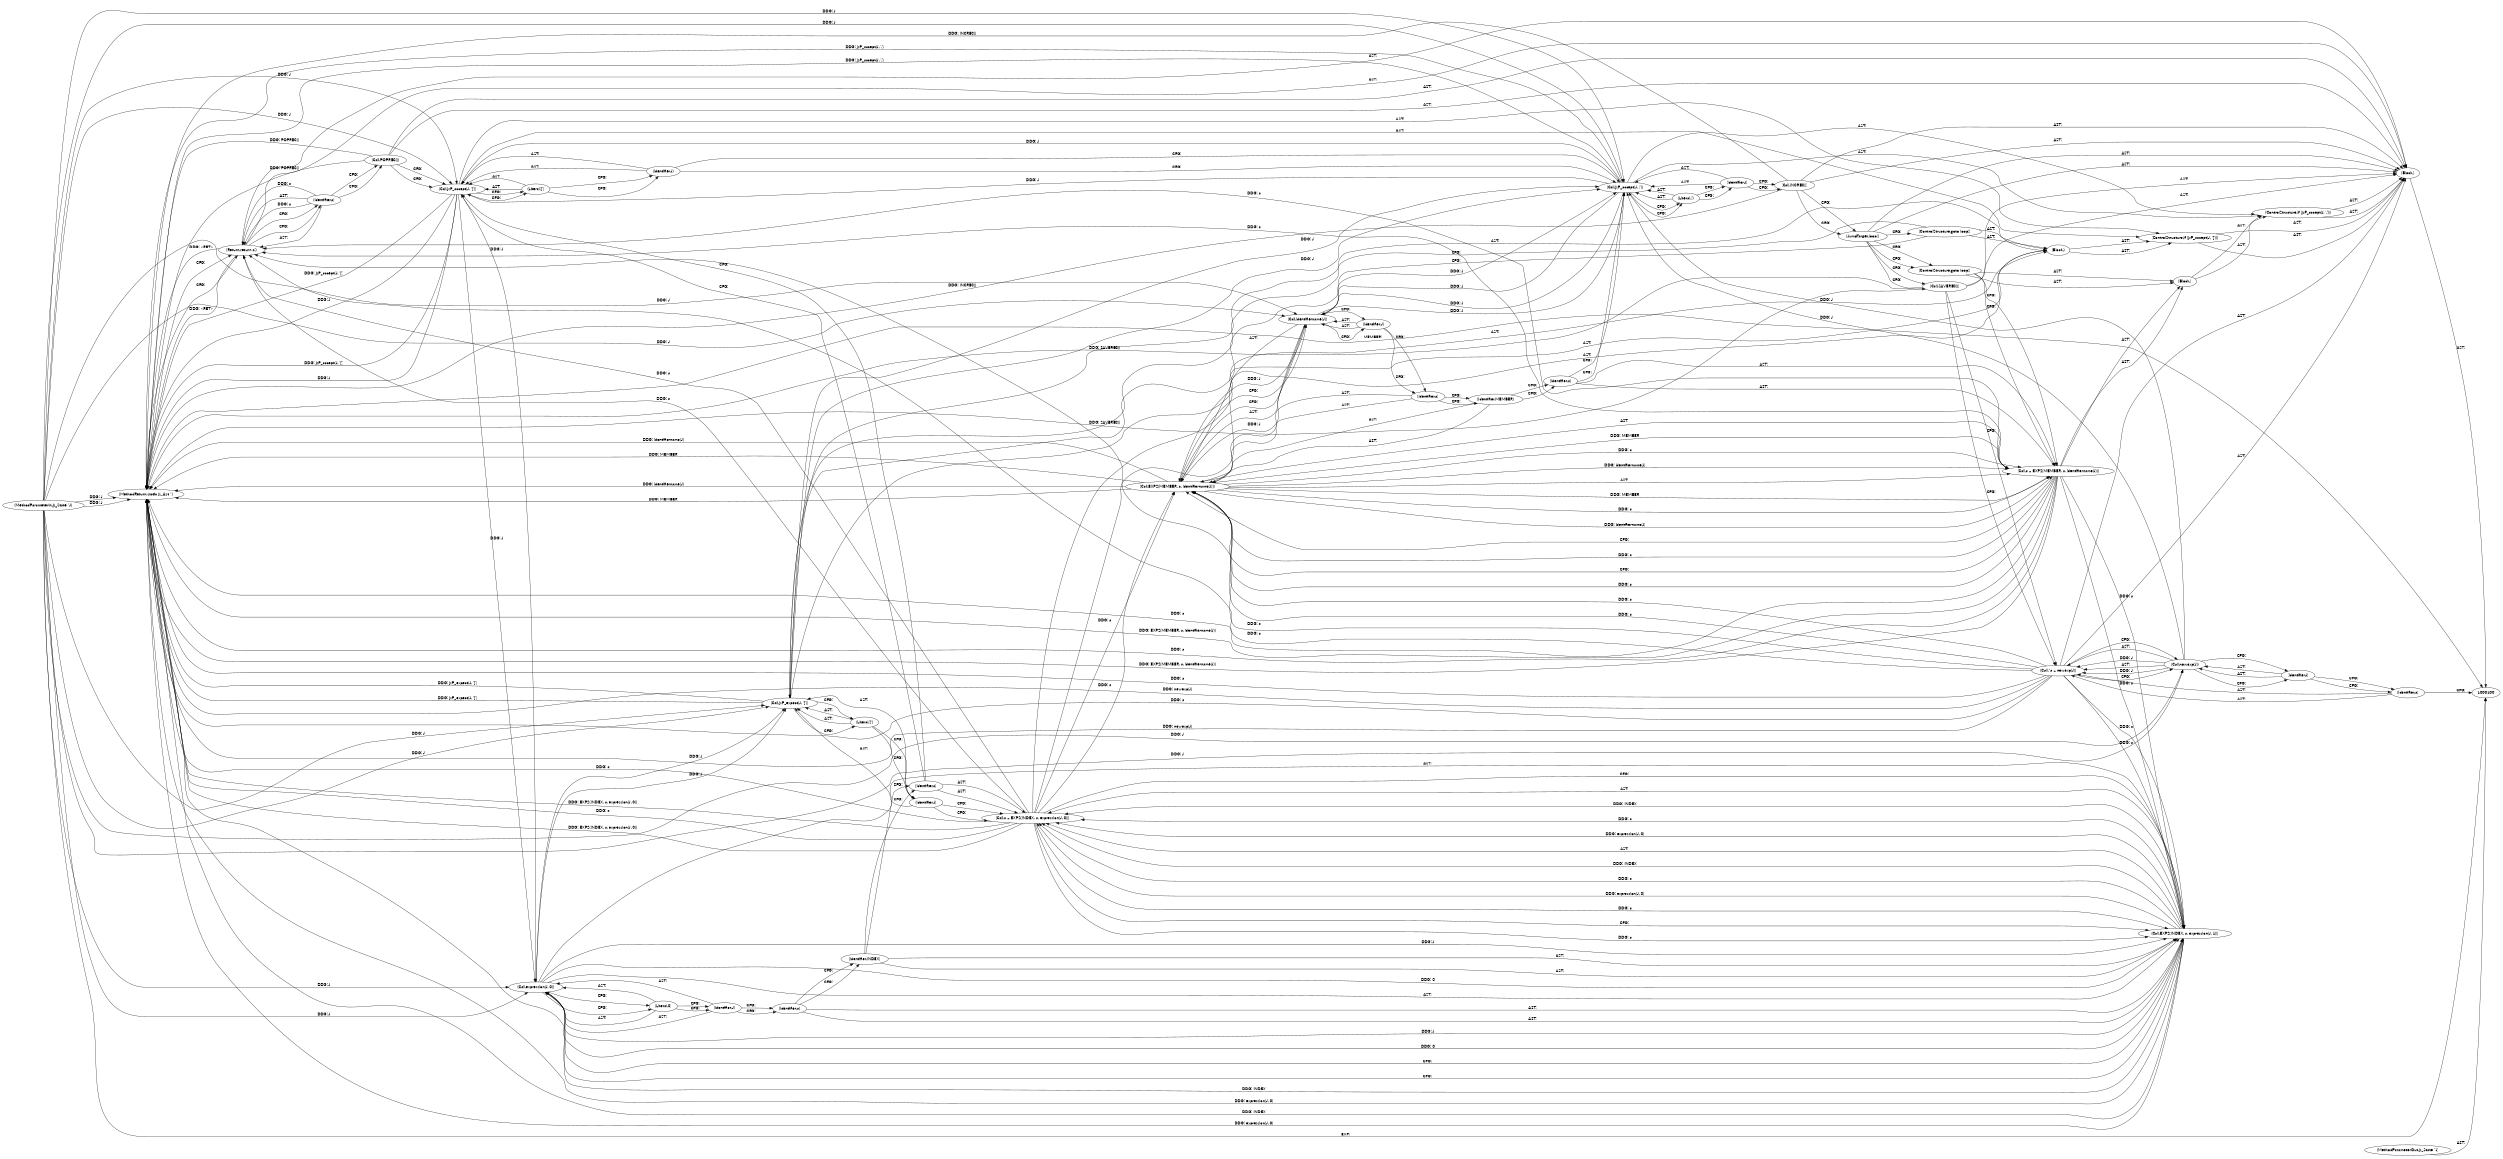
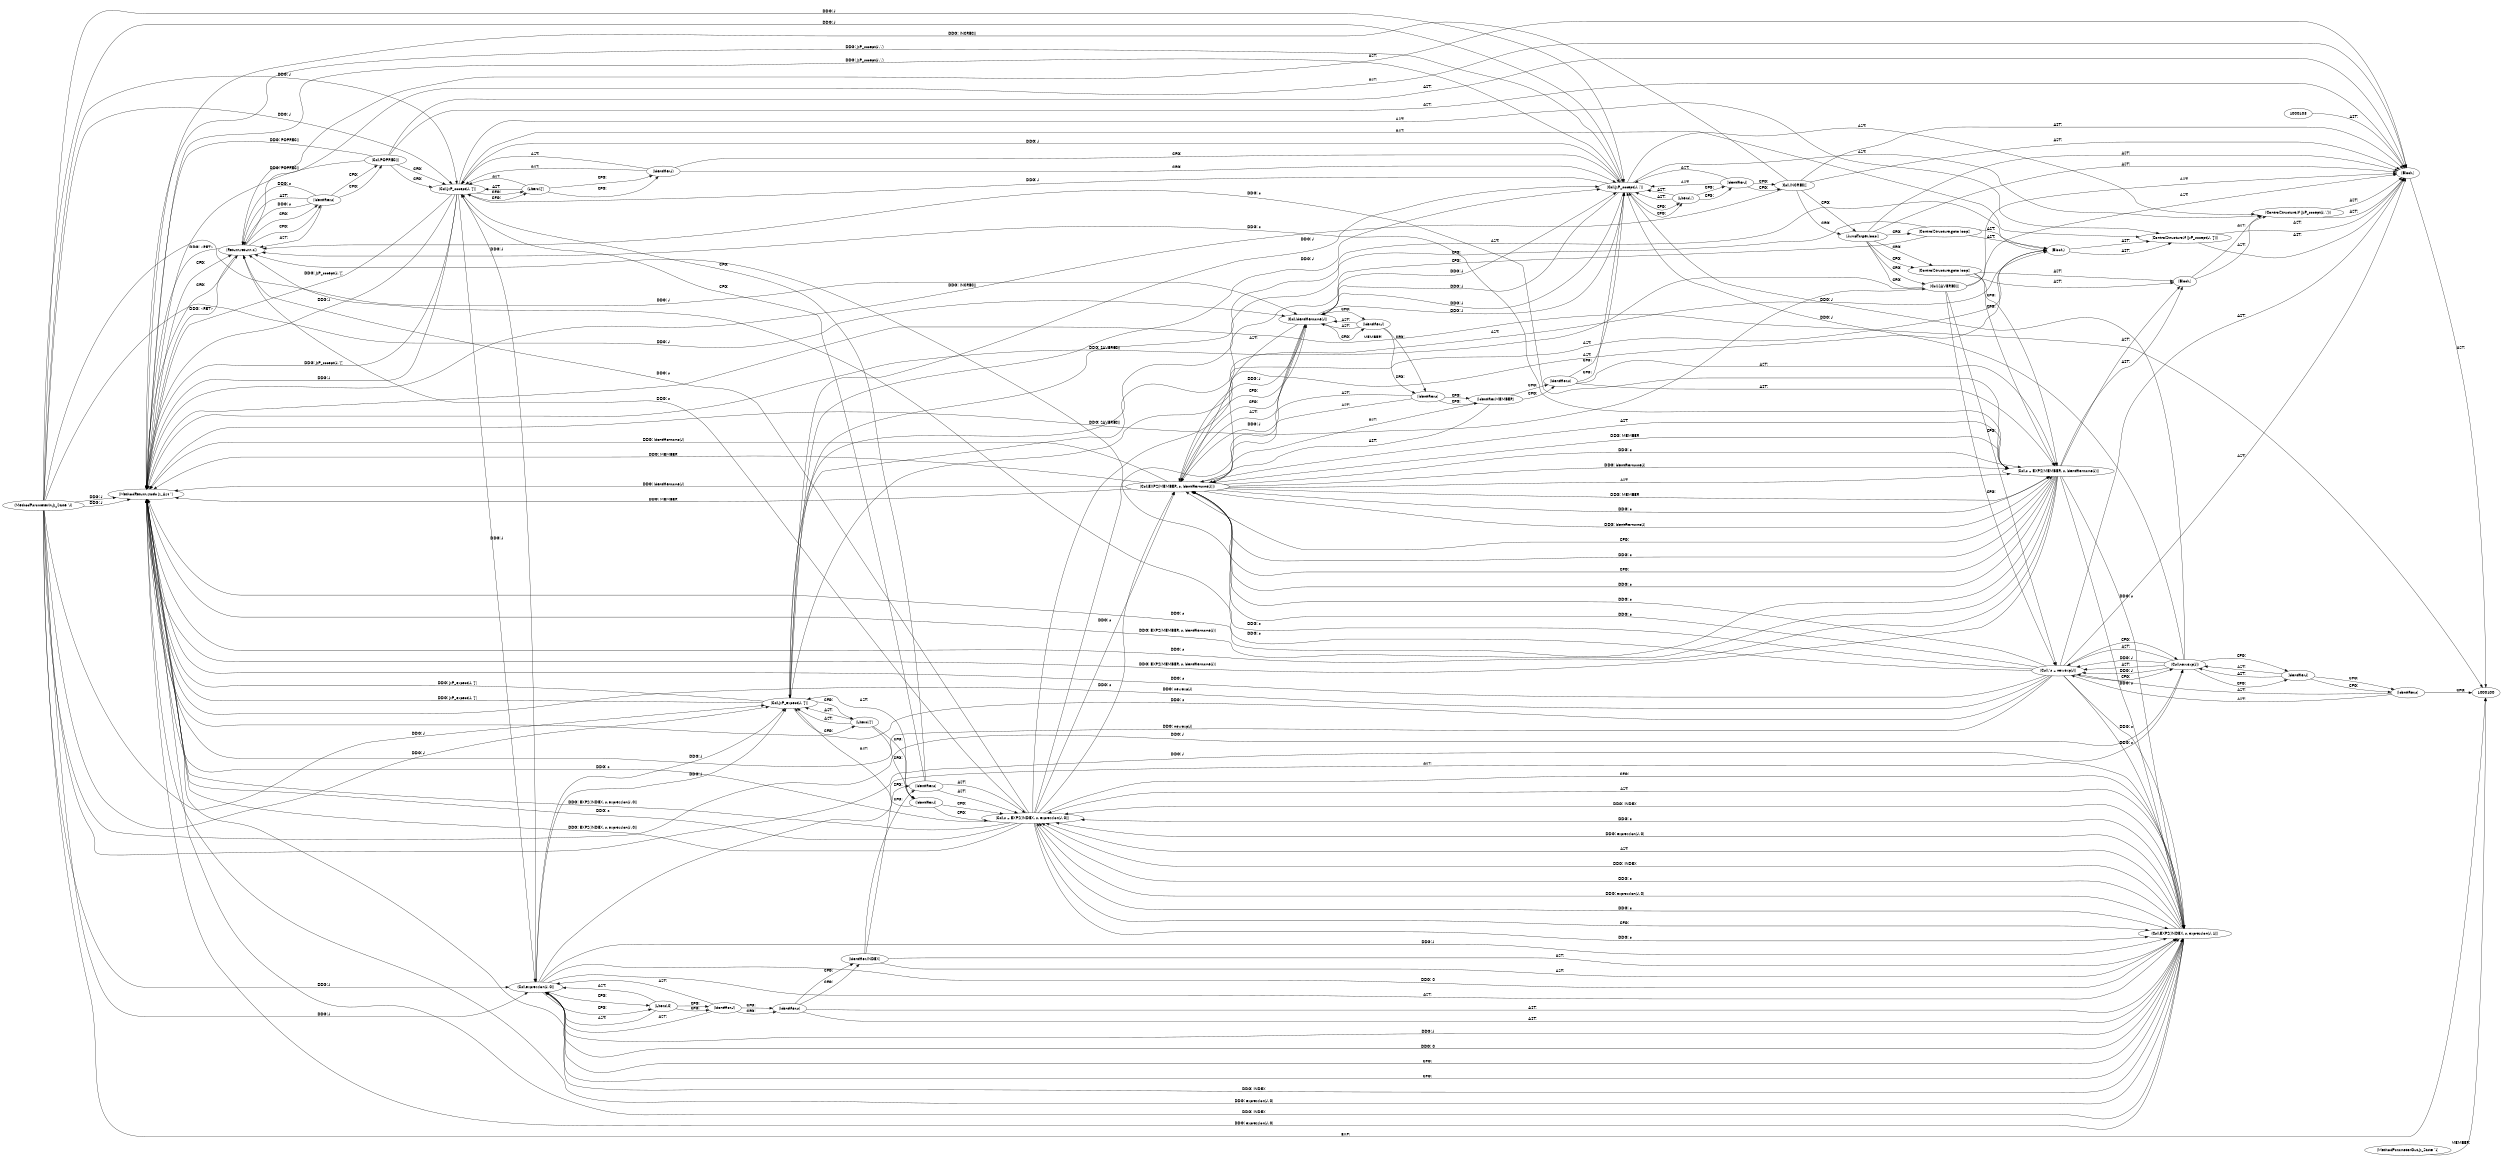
node "1000103": added
edge "(MethodParameterOut,js_State *J)" -> "1000100": label "AST: " -> "MEMBER: "
